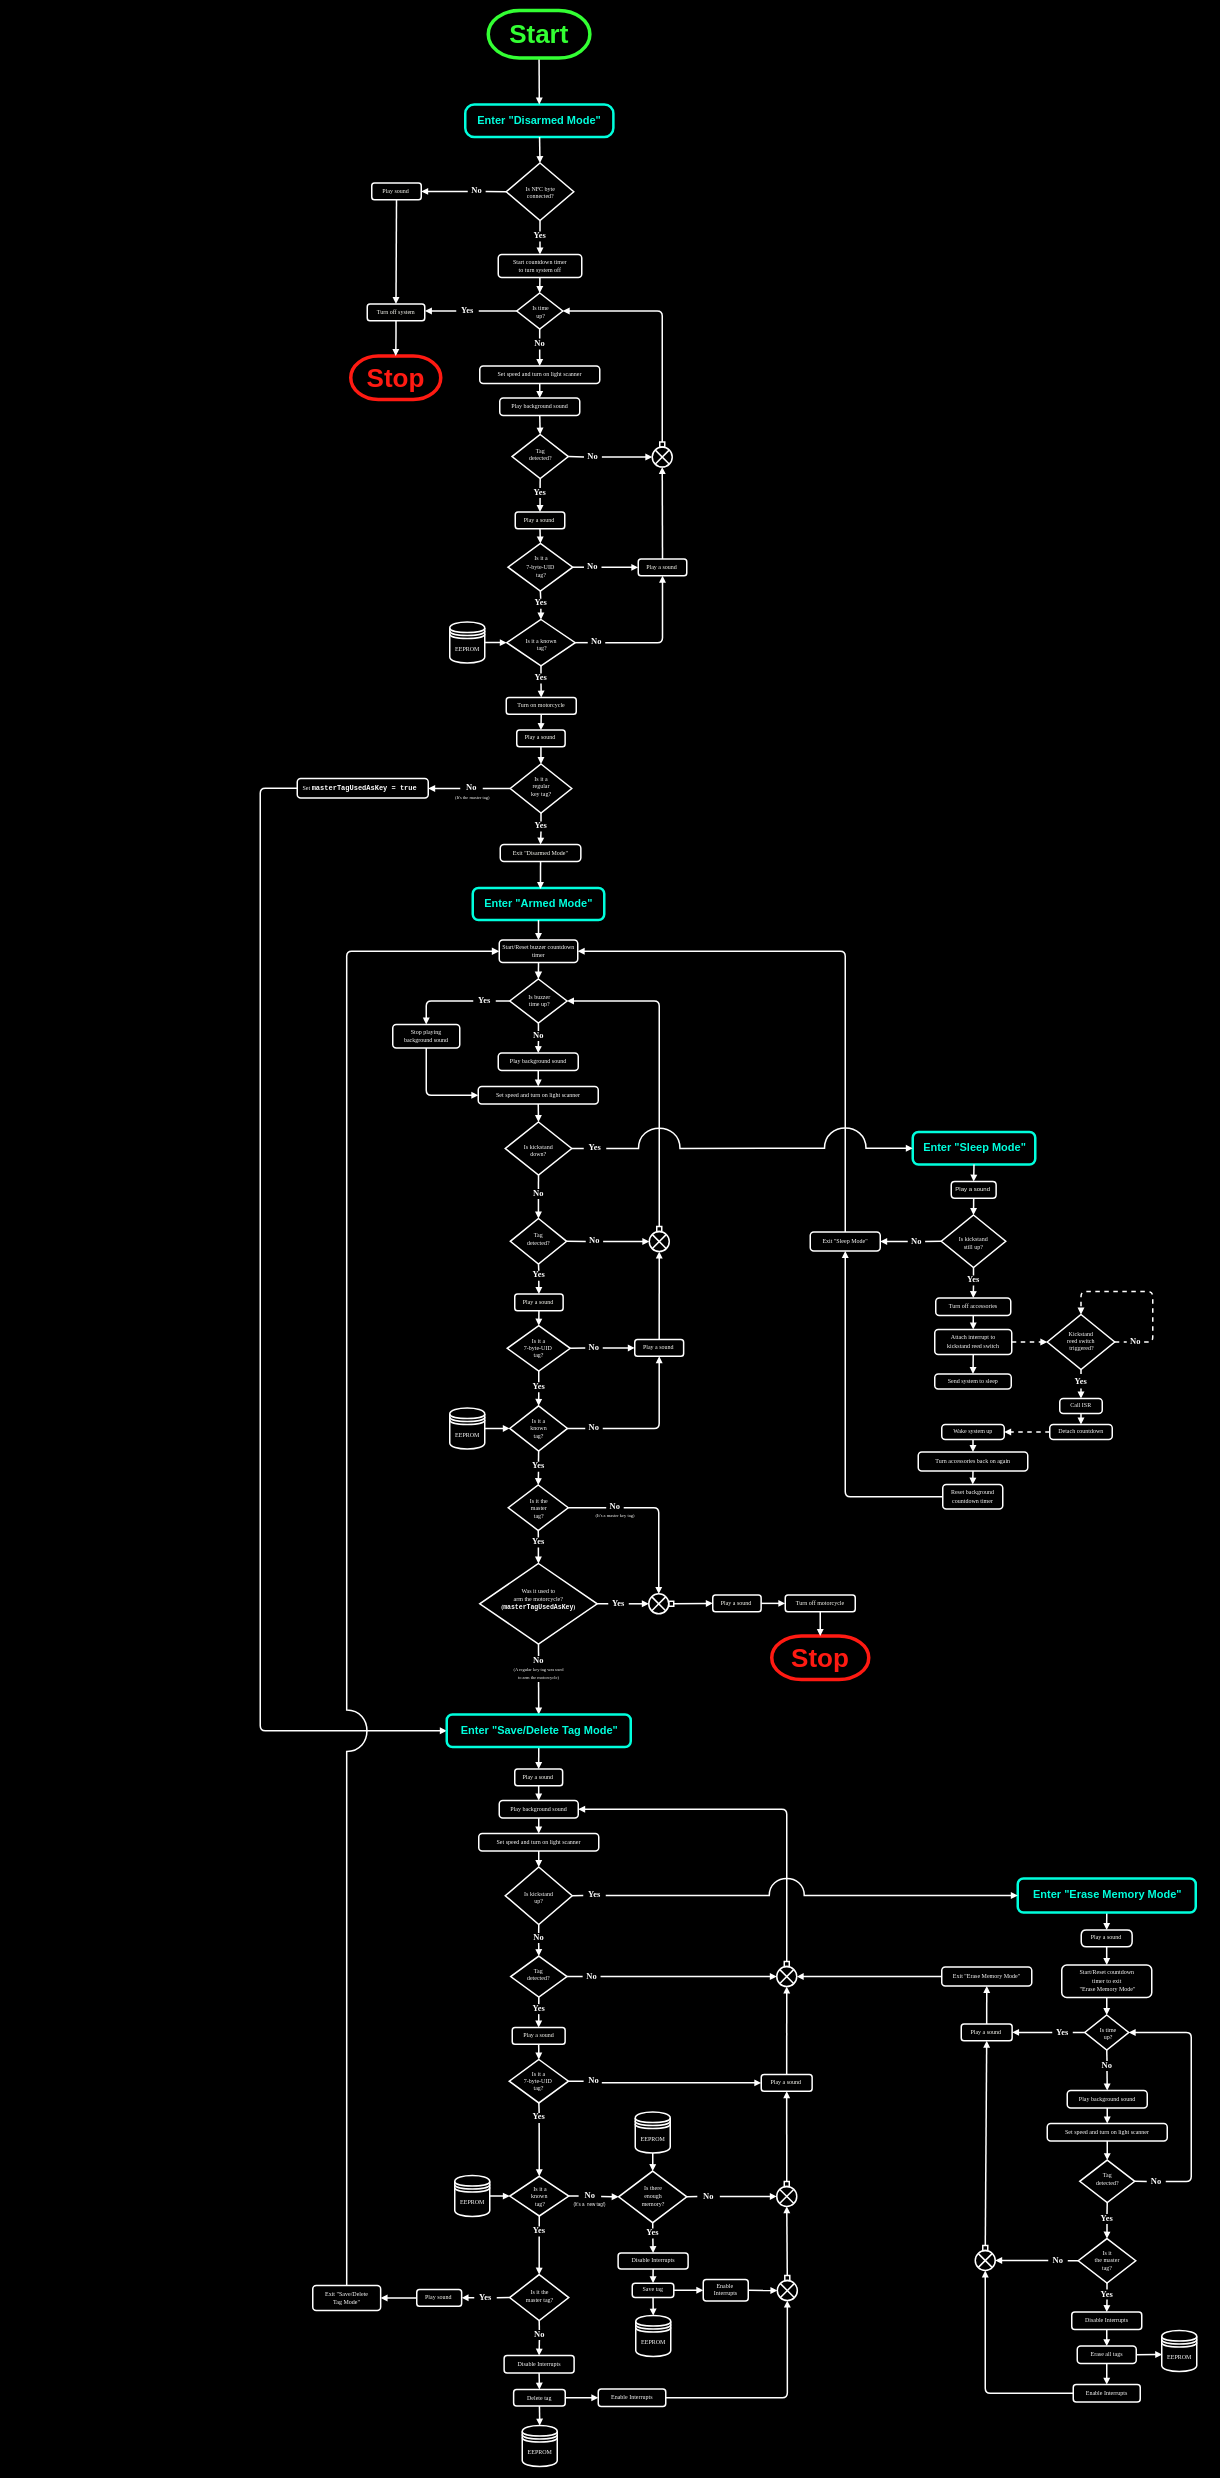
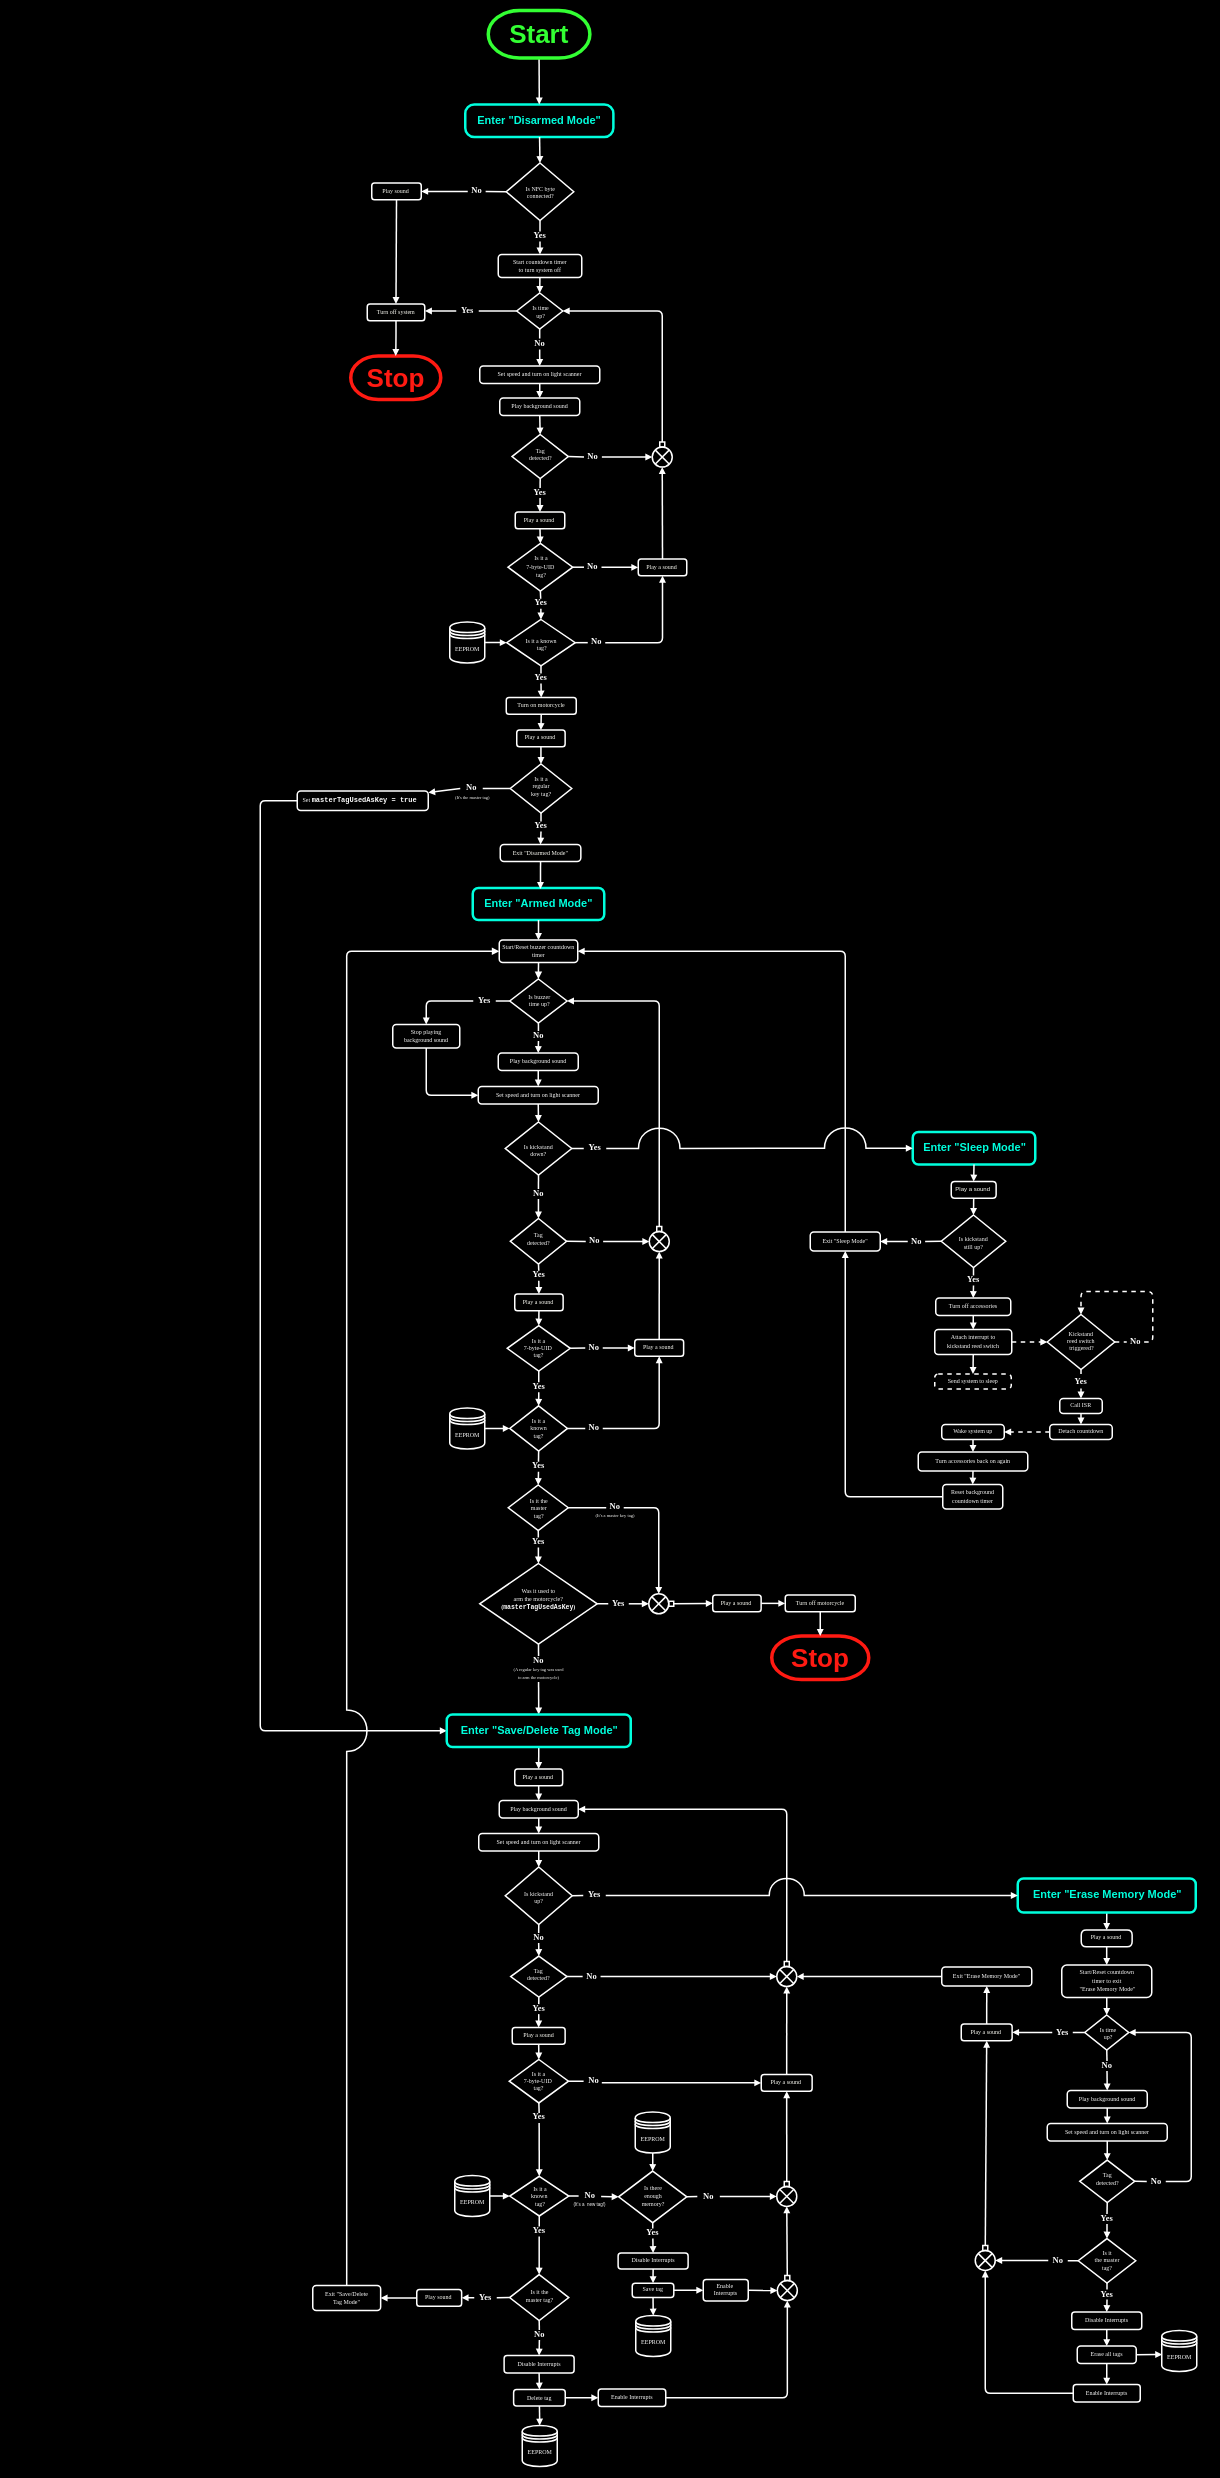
node "Set masterTagUsedAsKey = true": moved (363, 788) -> (363, 801)
node "Send system to sleep": style solid -> dashed
